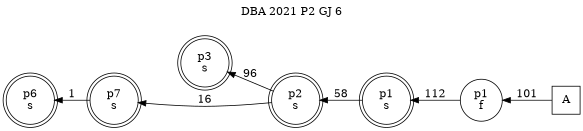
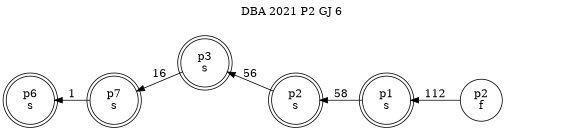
edge "p2 s" -> "p3 s": label "96" -> "56"
node "p1 f": label "p1 f" -> "p2 f"
node "A": removed
edge "p2 s" -> "p7 s": now "p3 s" -> "p7 s"
